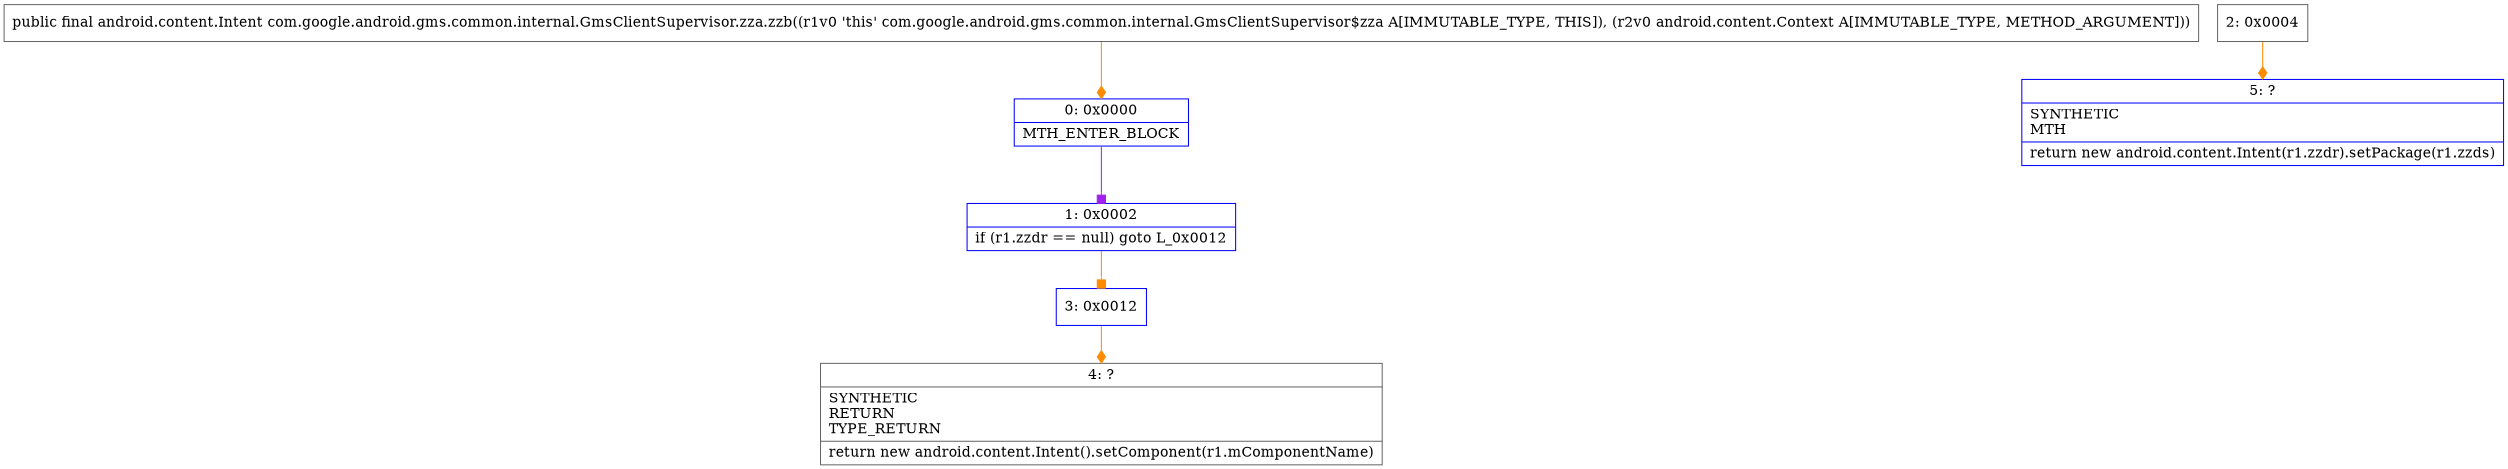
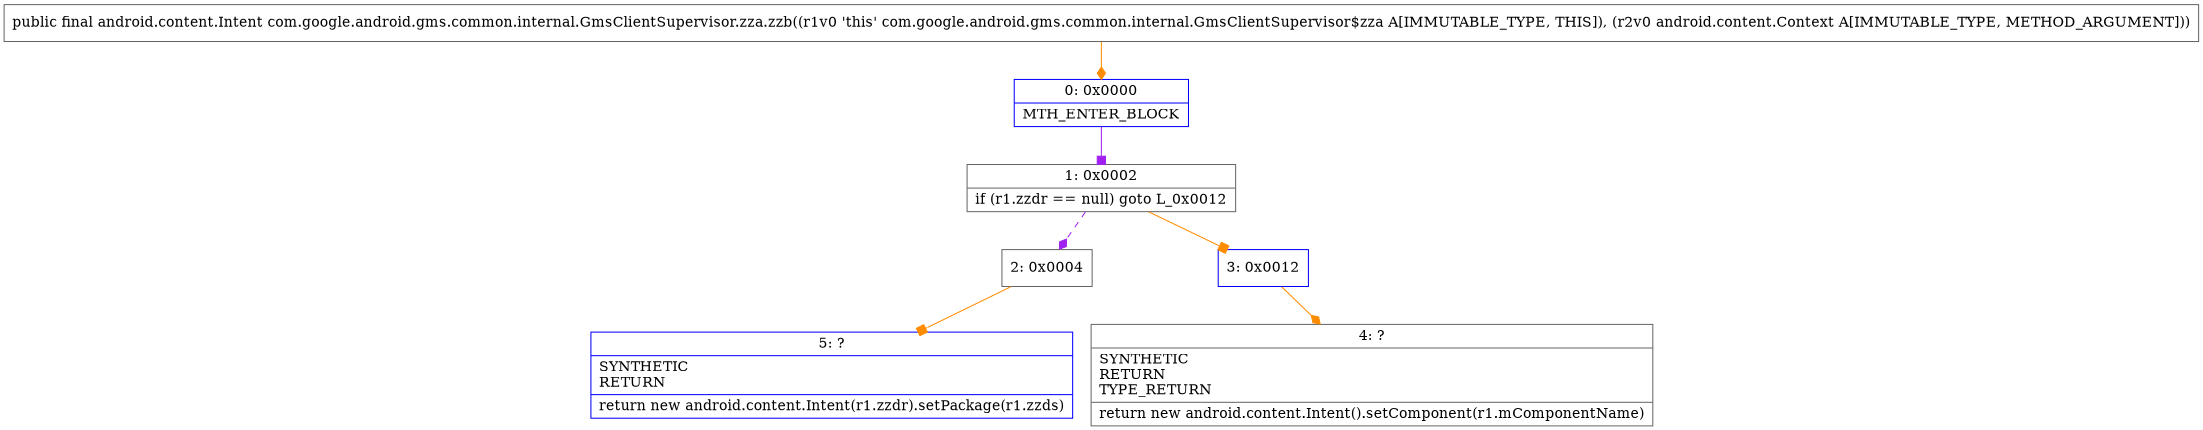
edge "2: 0x0004" -> "5: ?": arrowhead diamond -> box
node "5: ?": text "MTH" -> "RETURN"
edge "1: 0x0002" -> "2: 0x0004": added
node "1: 0x0002": color blue -> gray40
